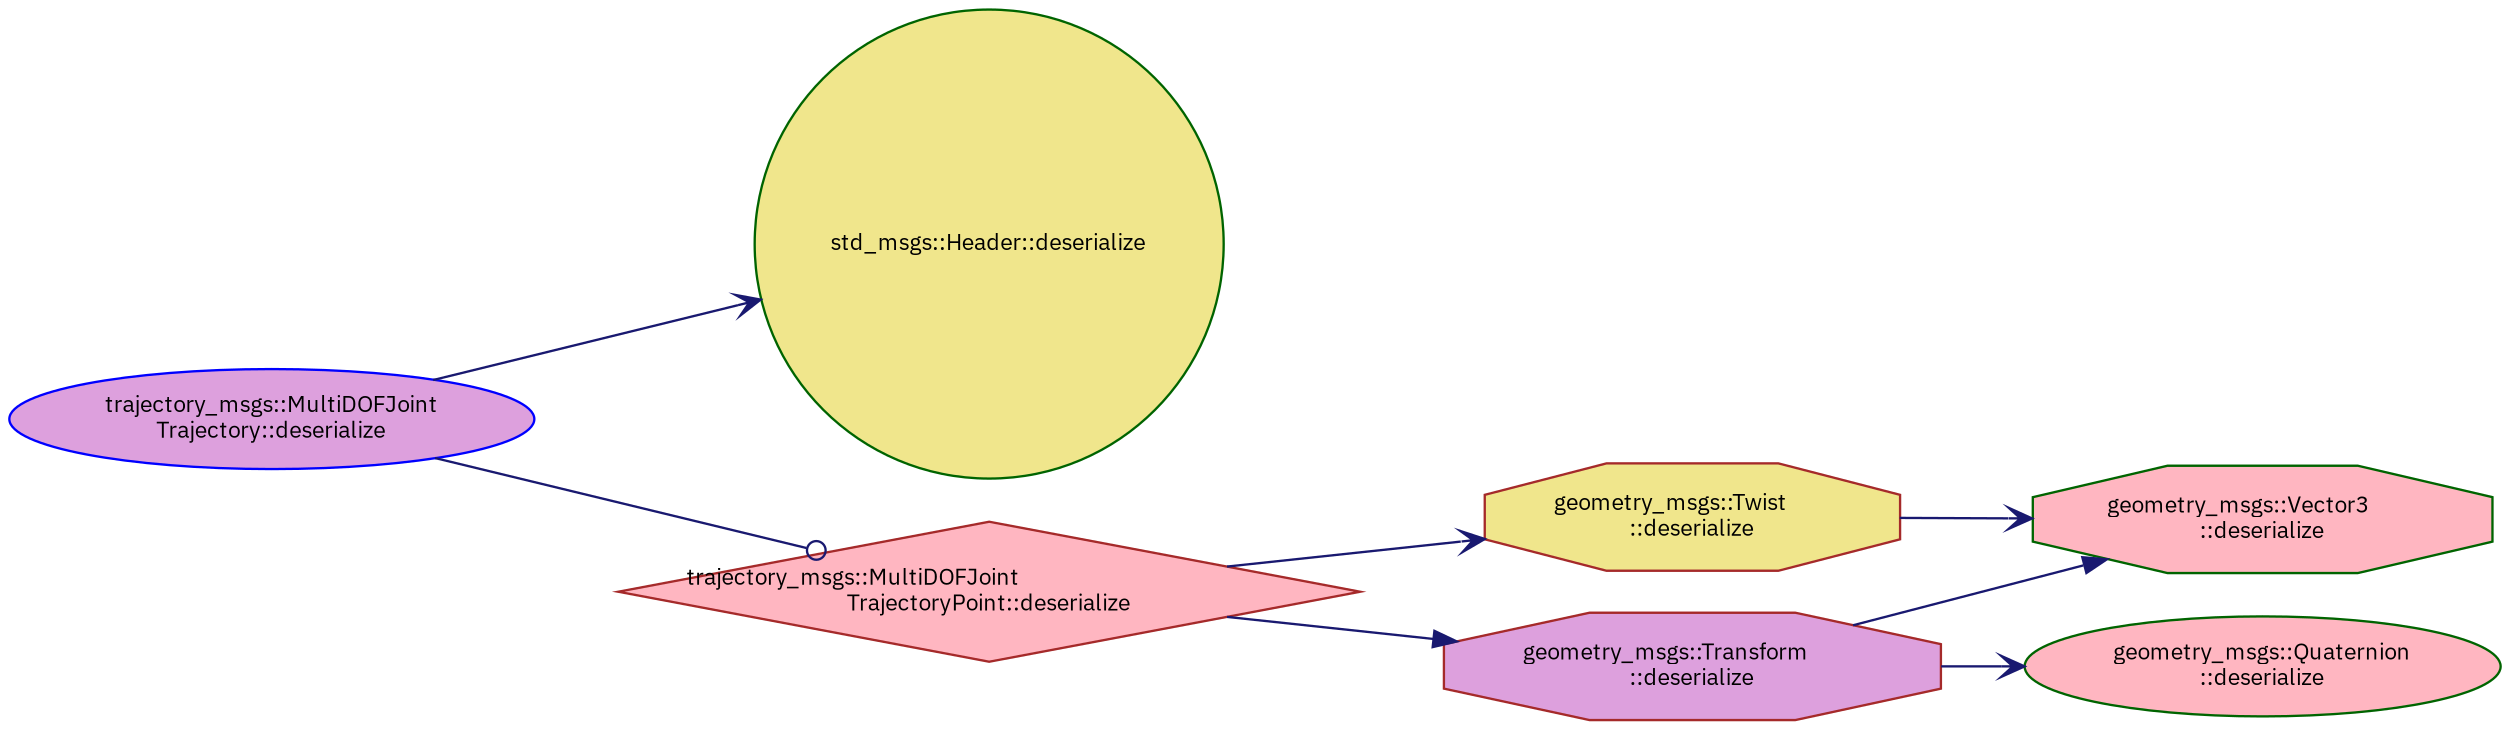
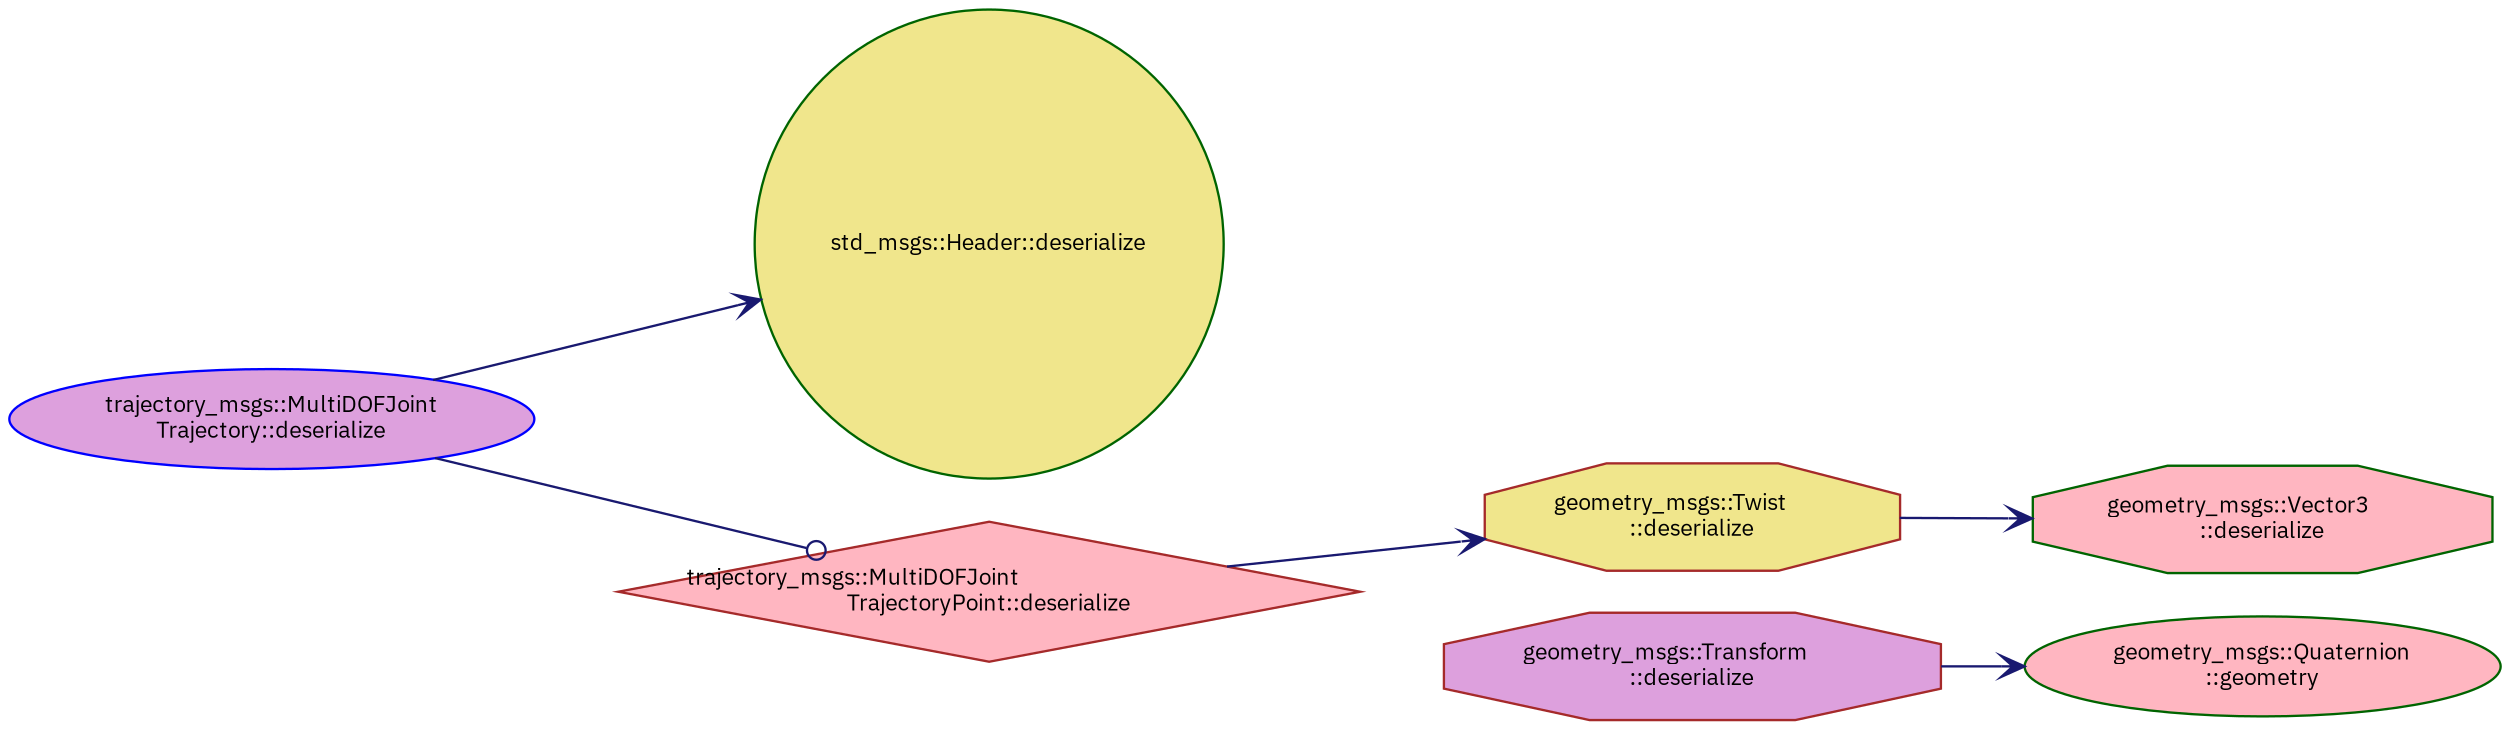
edge "geometry_msgs::Transform ::deserialize" -> "geometry_msgs::Vector3 ::deserialize": removed
edge "trajectory_msgs::MultiDOFJoint TrajectoryPoint::deserialize" -> "geometry_msgs::Transform ::deserialize": removed
node "geometry_msgs::Quaternion ::deserialize": label "geometry_msgs::Quaternion ::deserialize" -> "geometry_msgs::Quaternion ::geometry"
